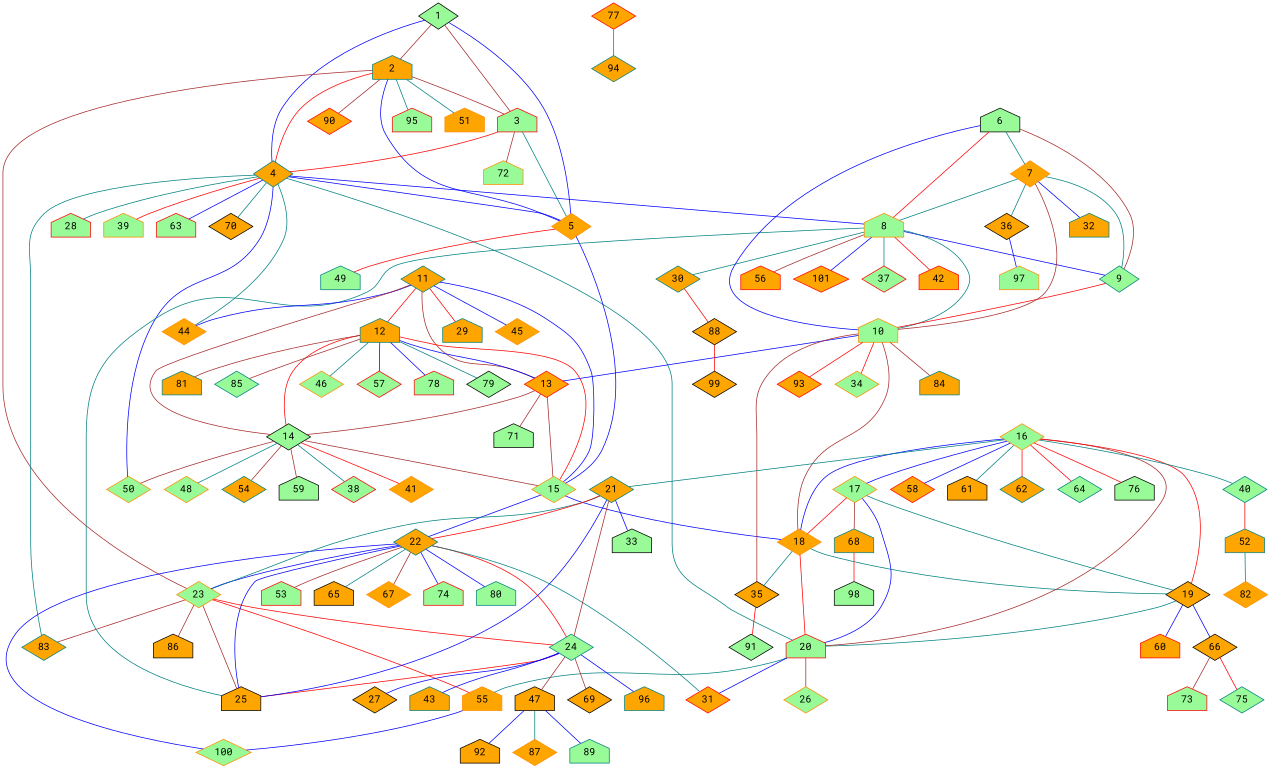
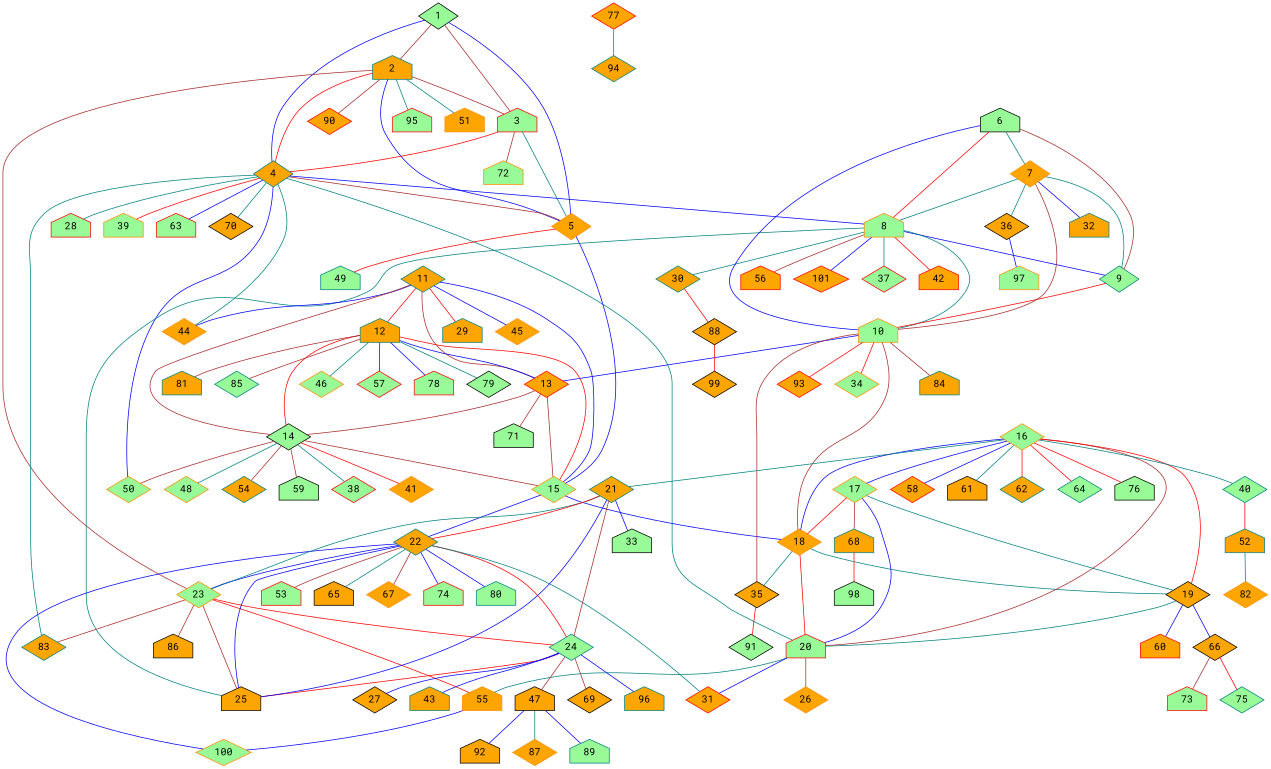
edge "4" -- "5": color blue -> brown
node "26": fillcolor palegreen -> orange
